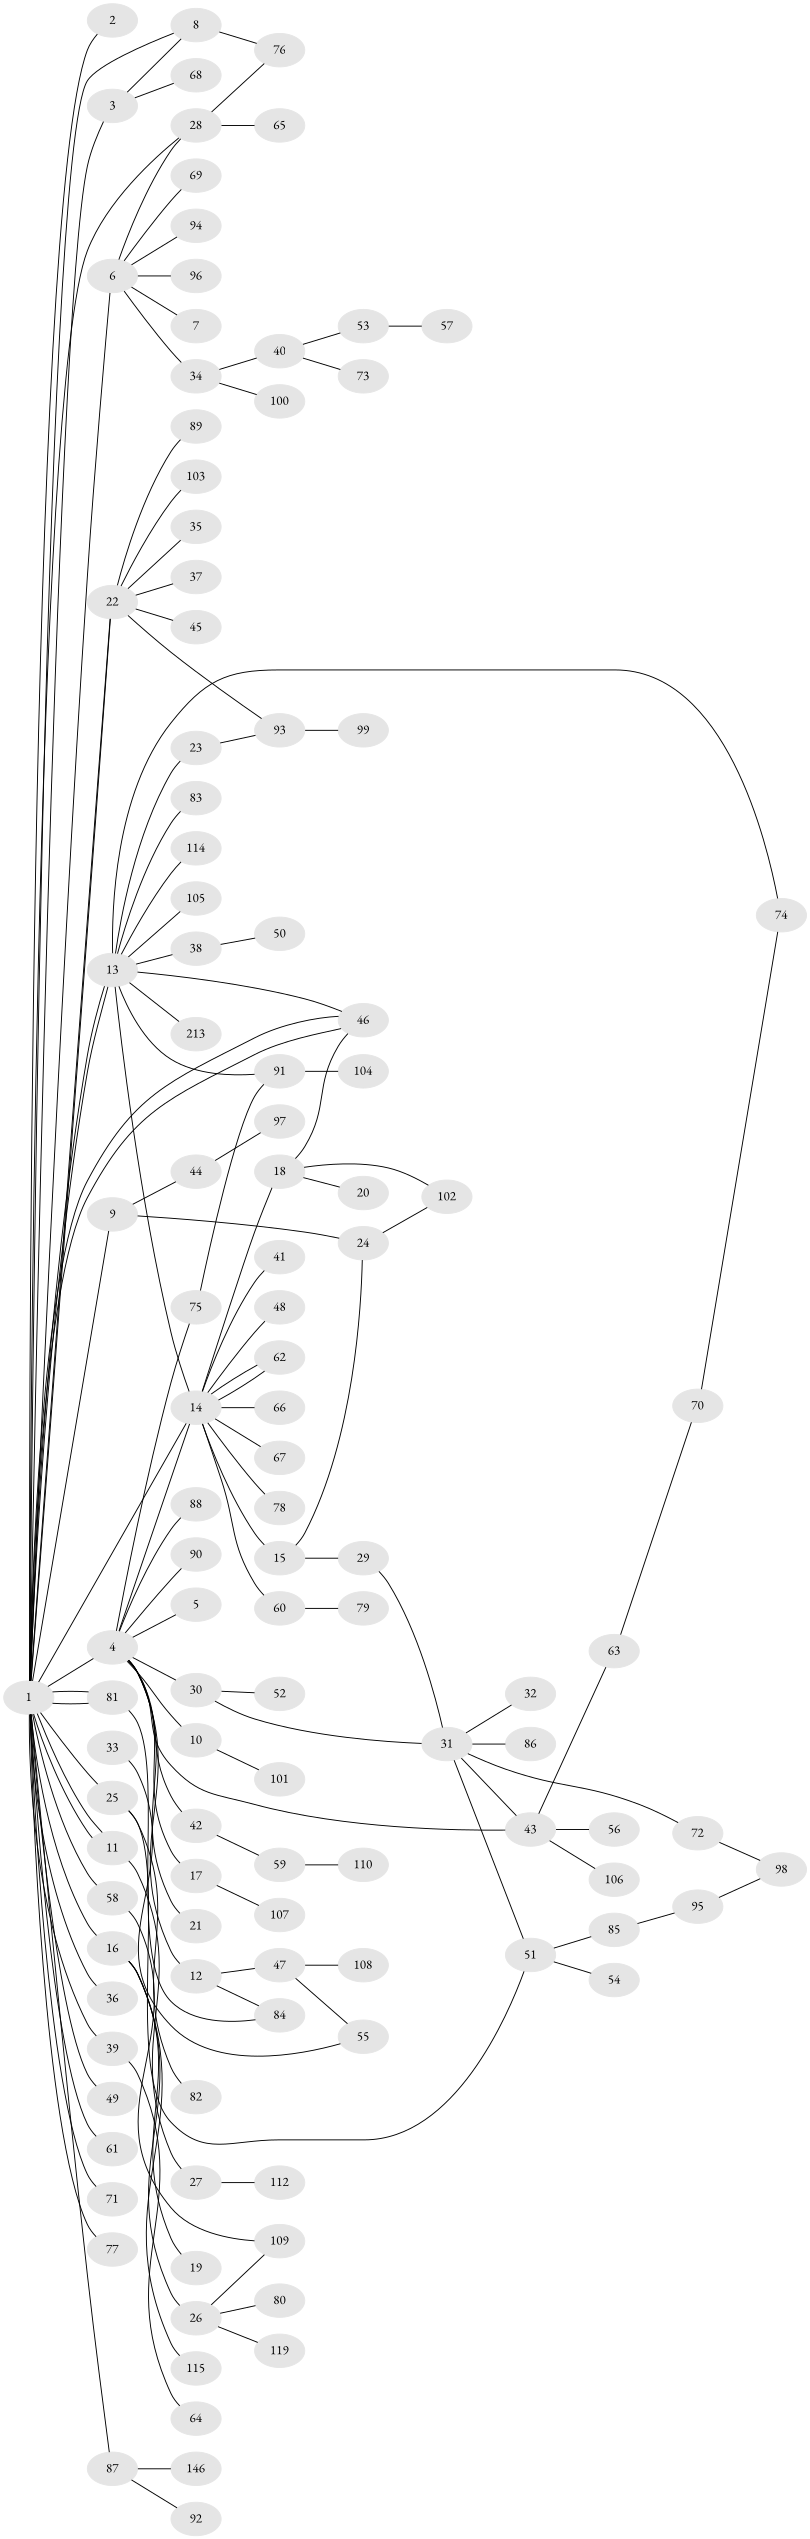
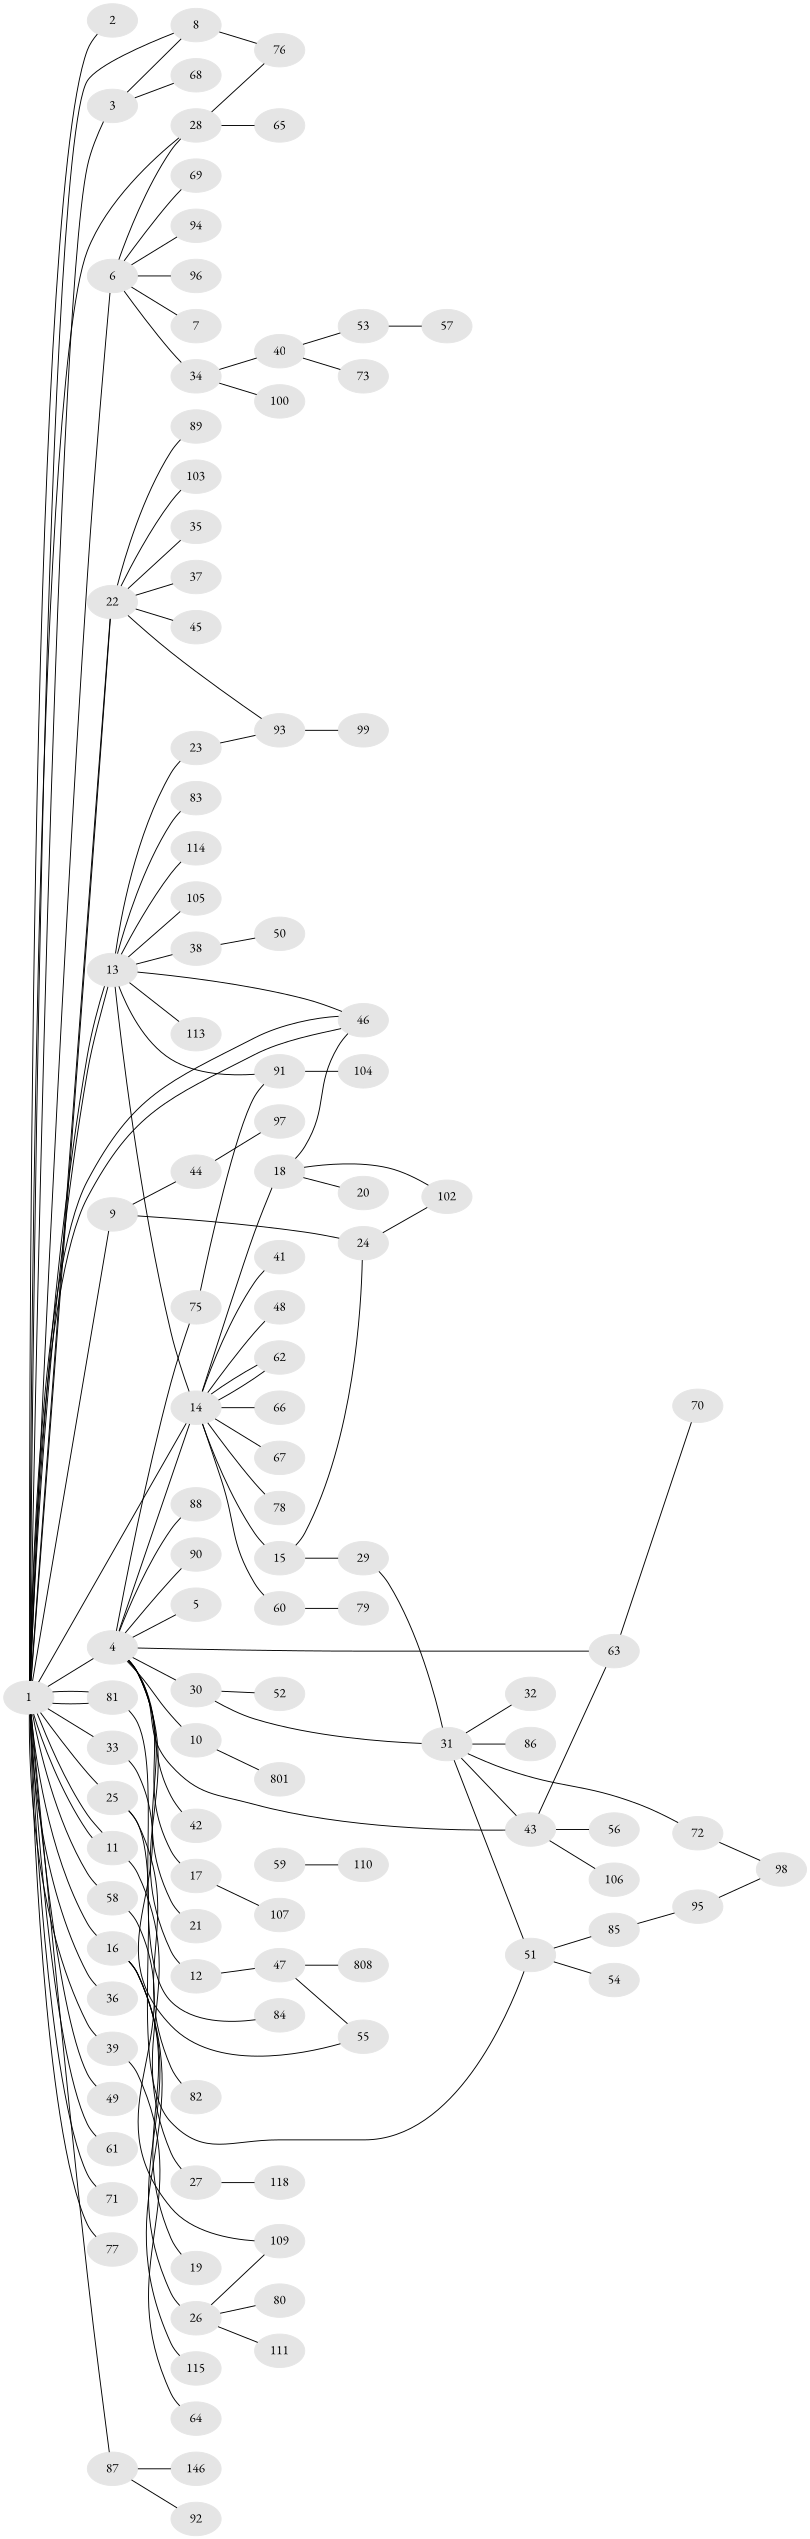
node "74": removed
node "213": label "213" -> "113"
edge "4" -- "63": added
edge "1" -- "33": added
node "101": label "101" -> "801"
edge "42" -- "59": removed
node "108": label "108" -> "808"
edge "12" -- "84": removed
node "112": label "112" -> "118"
node "119": label "119" -> "111"
